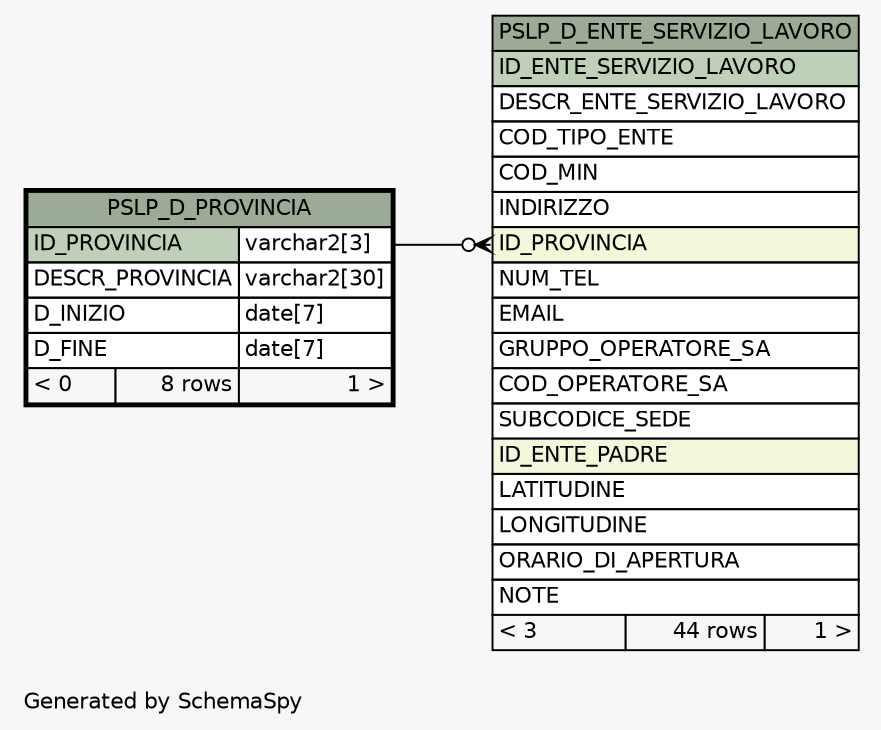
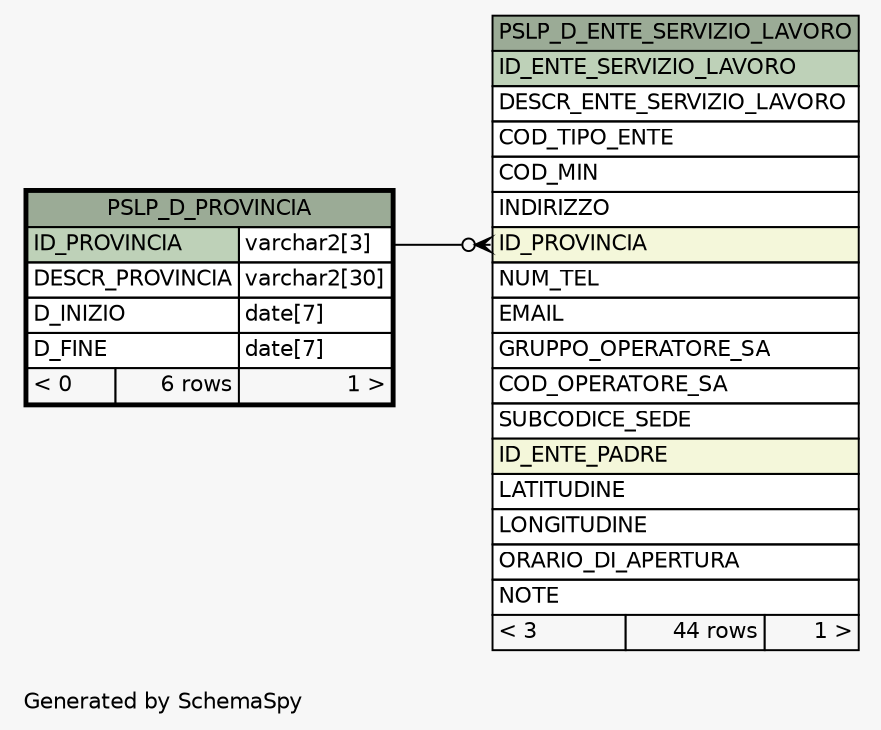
node "PSLP_D_PROVINCIA": text "8 rows" -> "6 rows"
